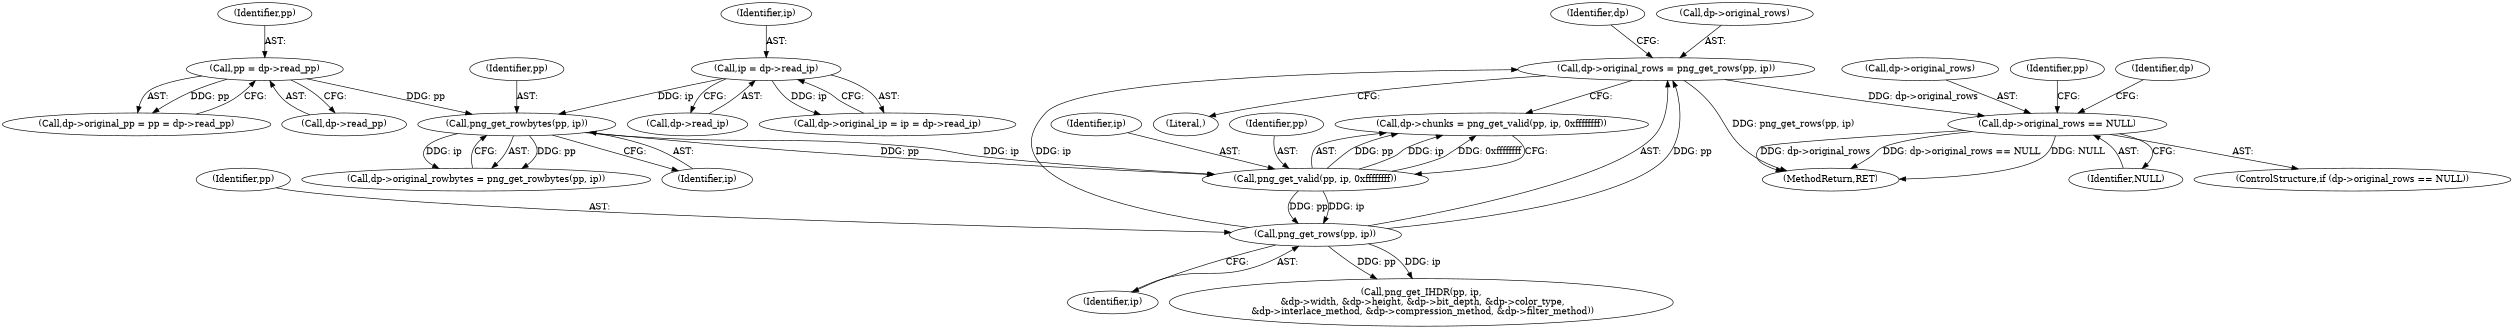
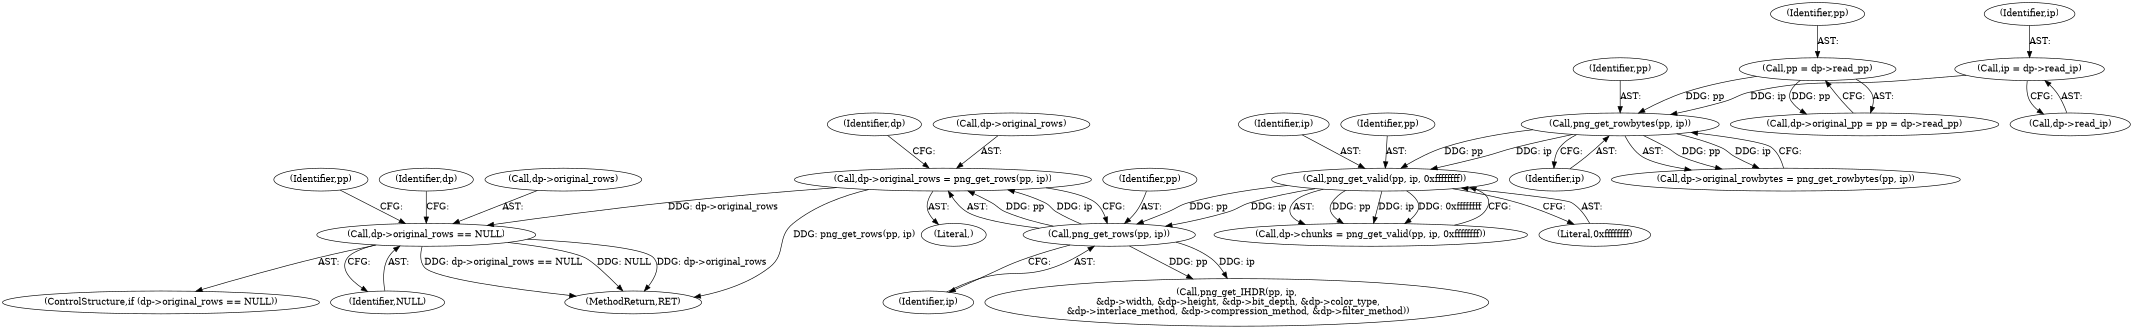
edge "(Call,dp->original_rows = png_get_rows(pp, ip))" -> "(Call,dp->chunks = png_get_valid(pp, ip, 0xffffffff))": now "(Call,dp->original_rows = png_get_rows(pp, ip))" -> "(Call,png_get_rows(pp, ip))"
edge "(Call,dp->original_rows = png_get_rows(pp, ip))" -> "(Literal,)": label "CFG: " -> "AST: "
node "(Call,dp->read_pp)": removed
node "(Call,dp->original_ip = ip = dp->read_ip)": removed
node "(Literal,0xffffffff)": added
